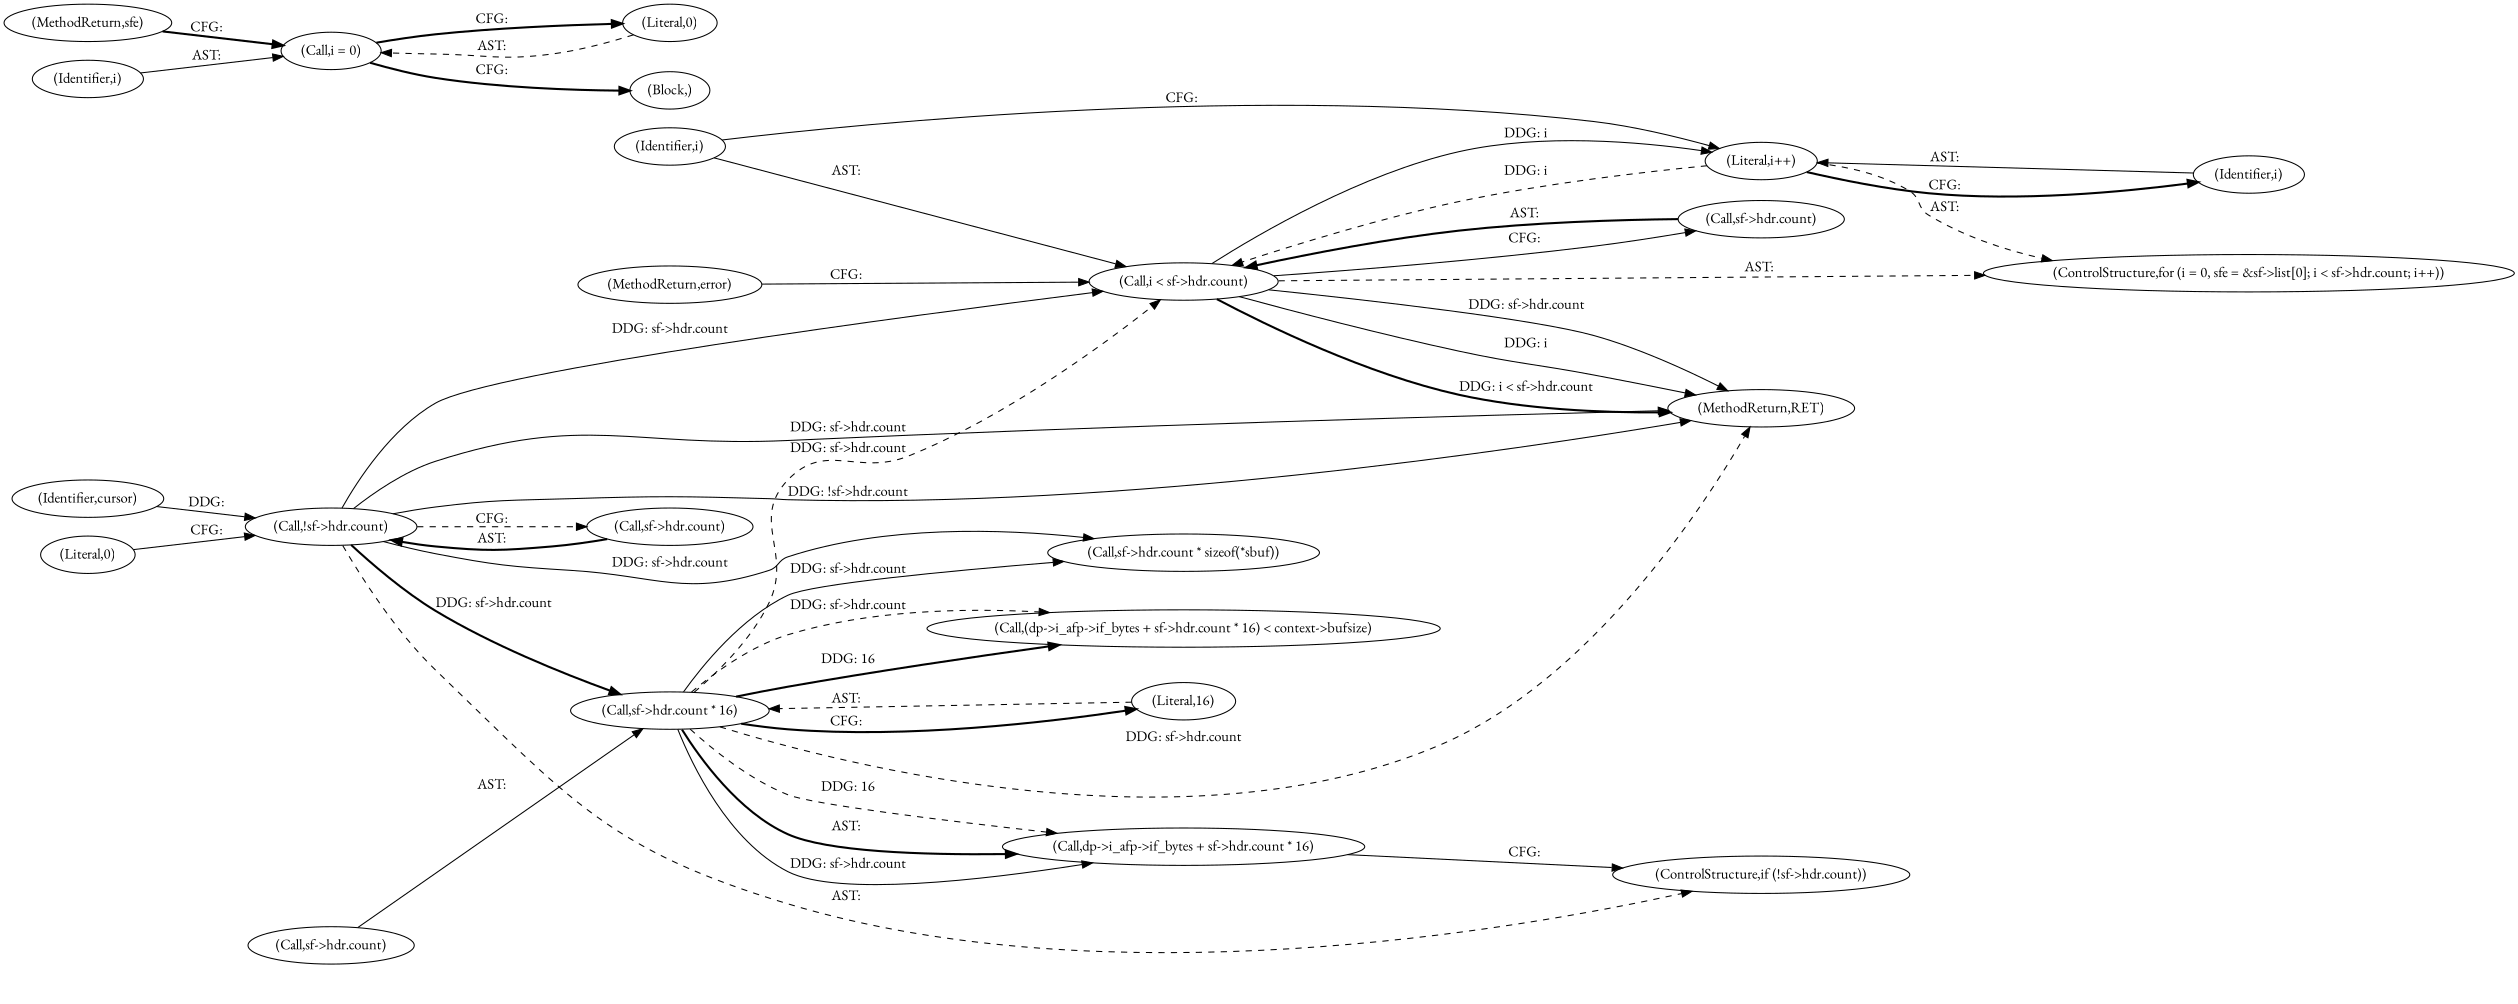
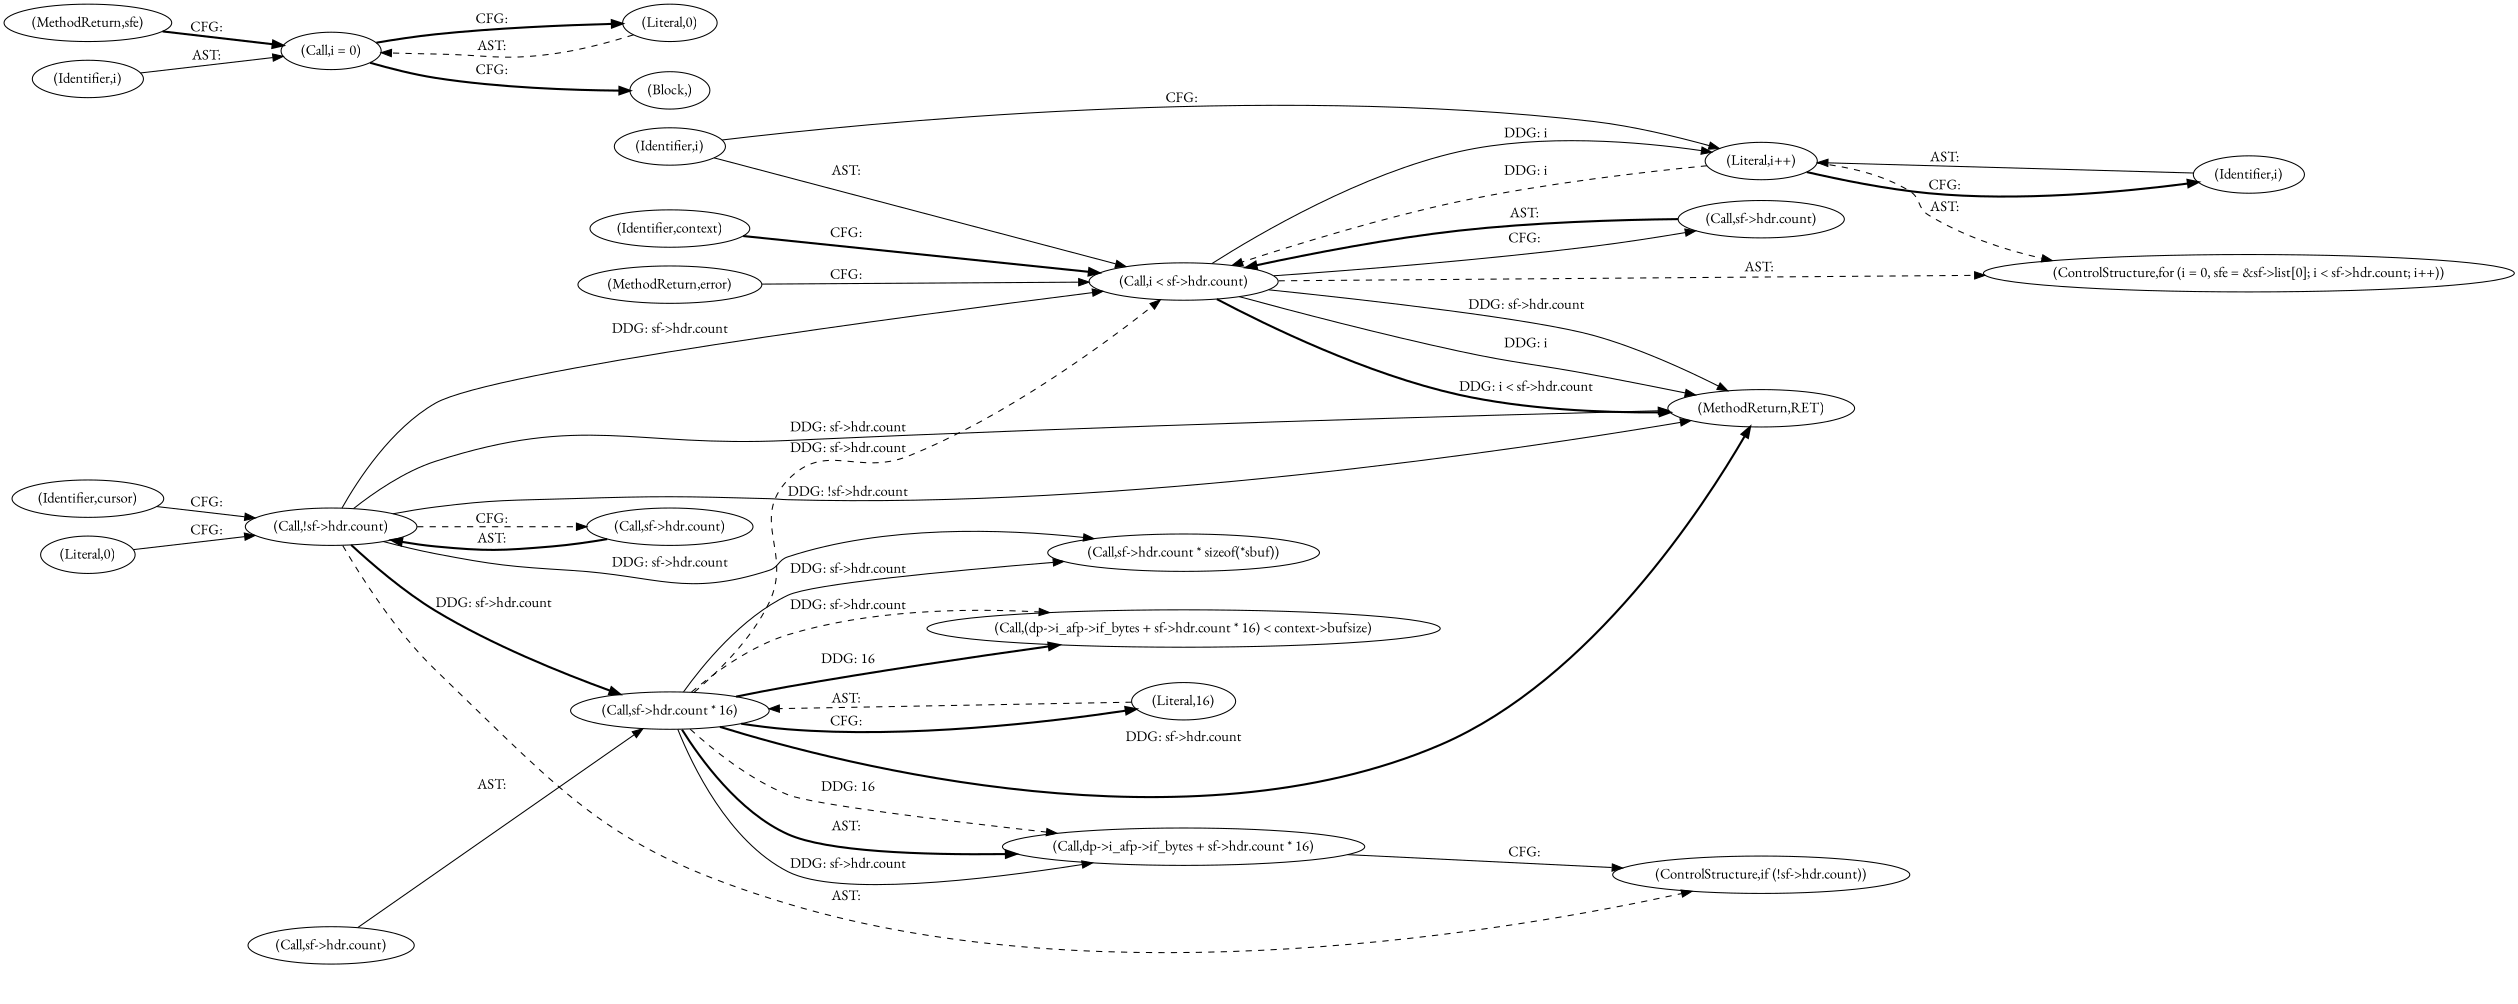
node "(Identifier,context)": added
edge "(Identifier,cursor)" -> "(Call,!sf->hdr.count)": label "DDG: " -> "CFG: "
edge "(Call,sf->hdr.count * 16)" -> "(MethodReturn,RET)": style dashed -> bold
